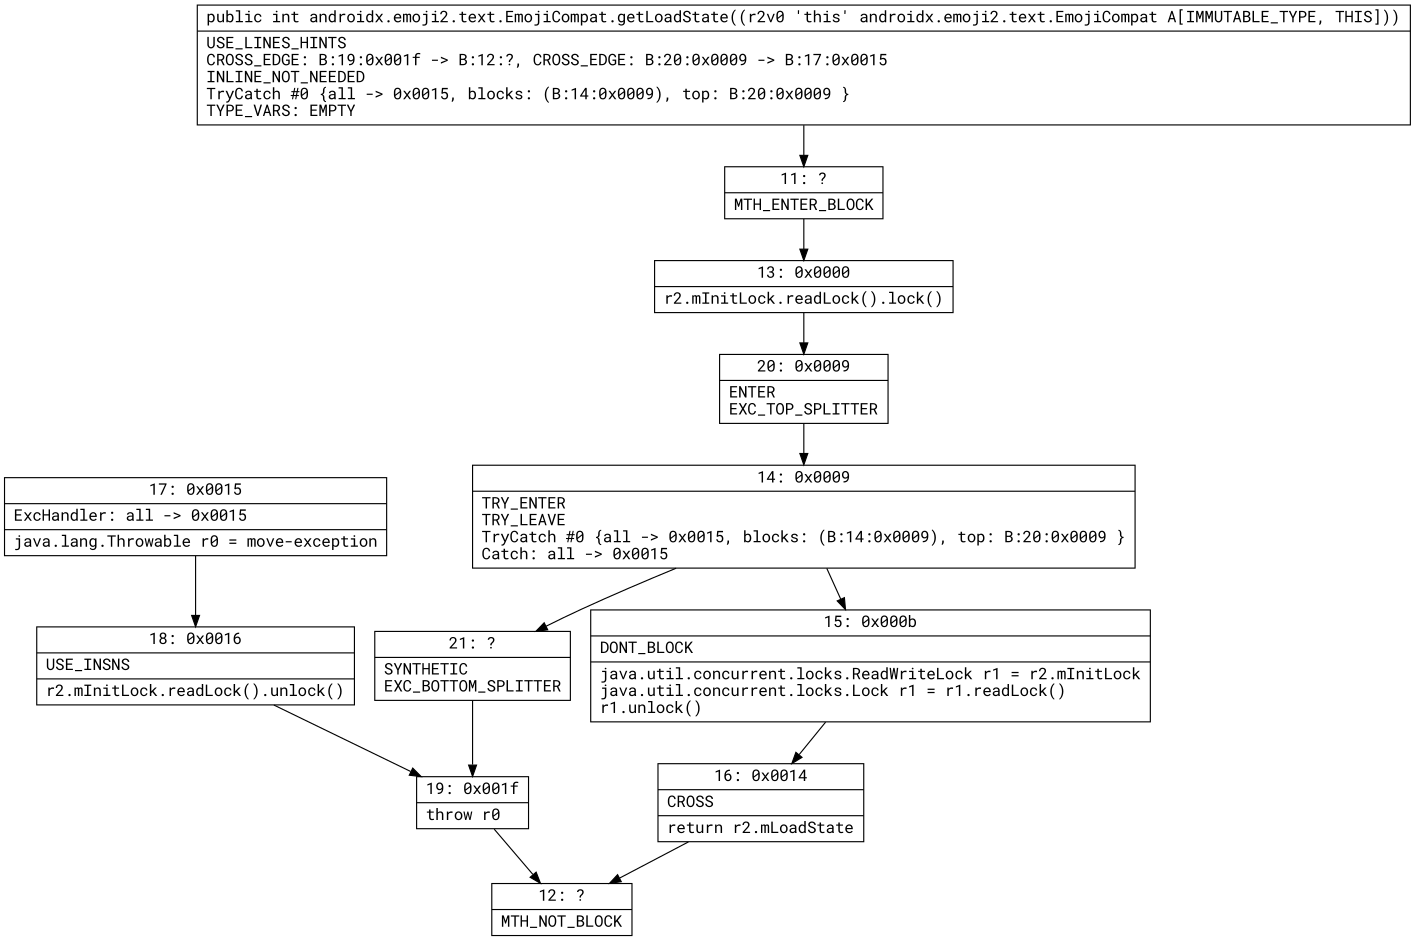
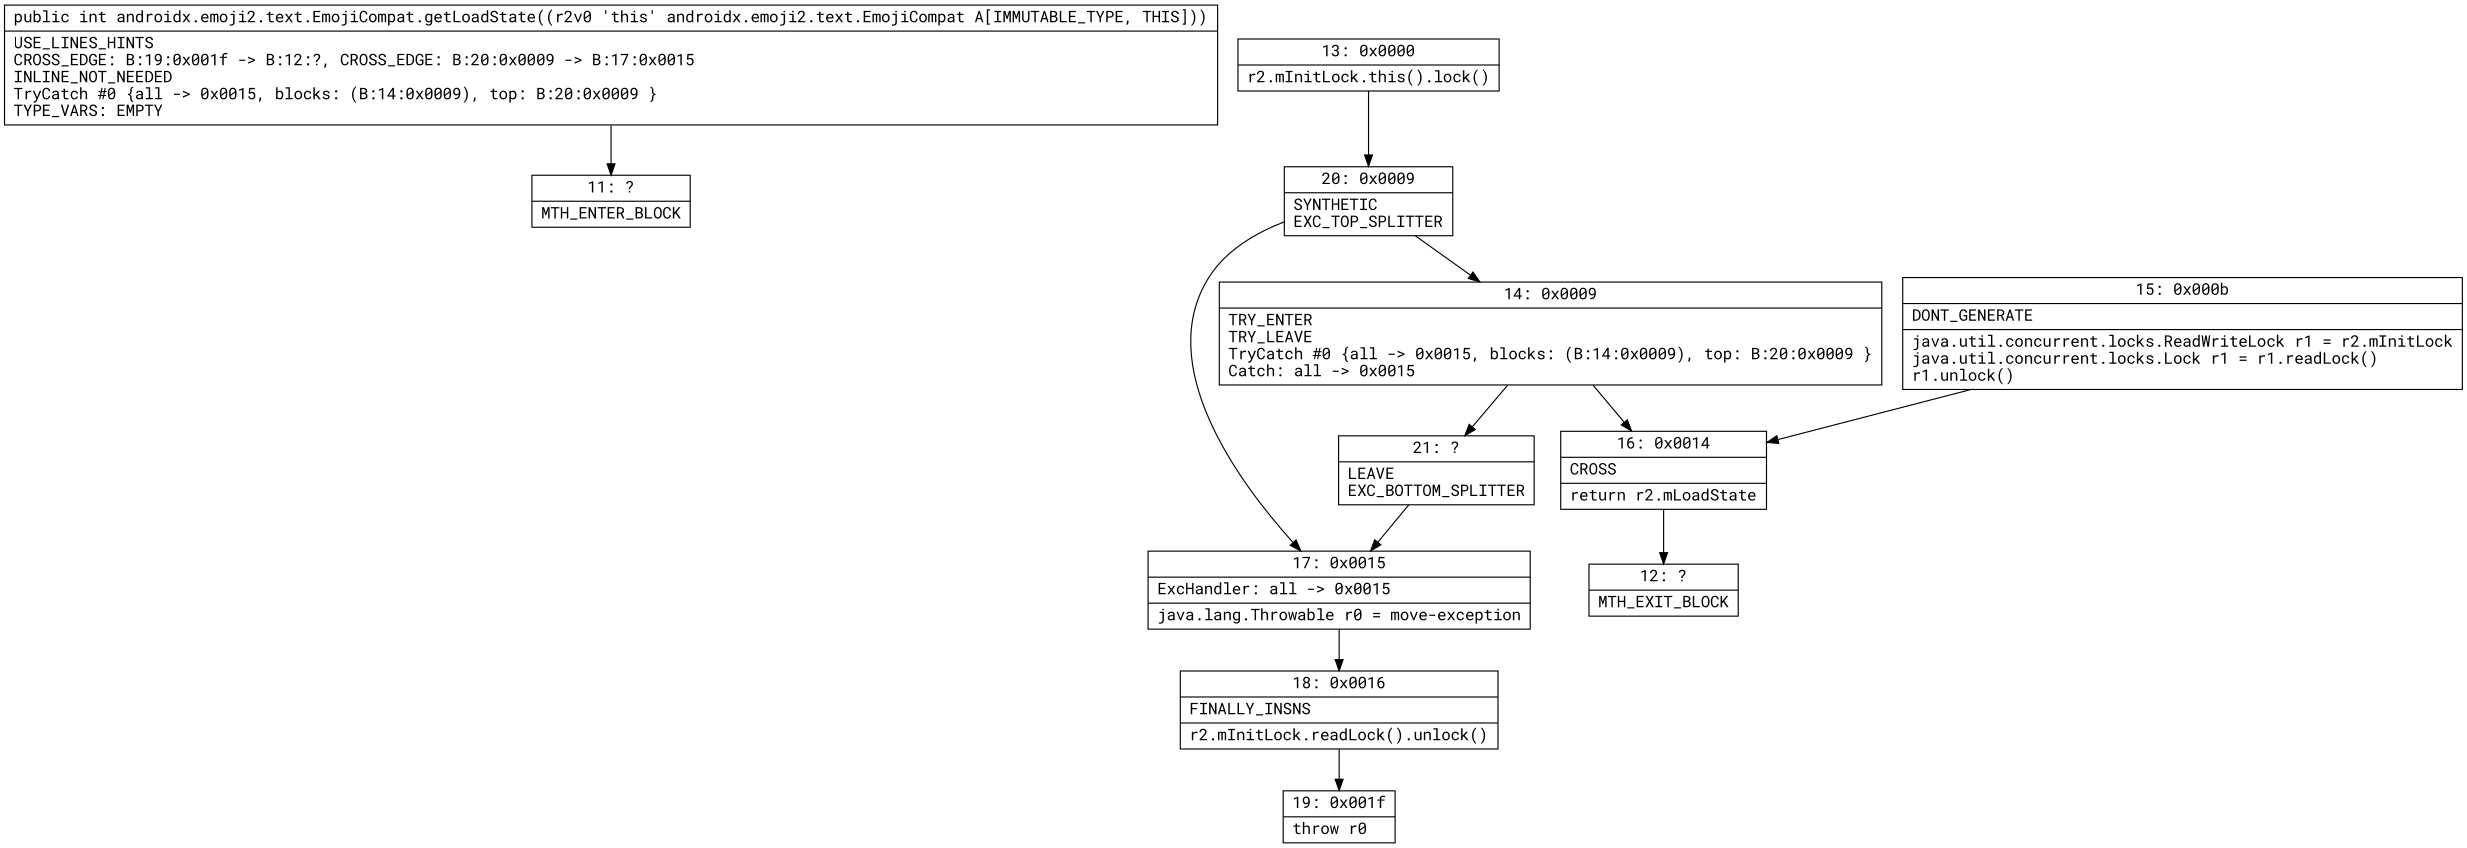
edge "11: ?" -> "13: 0x0000": removed
node "13: 0x0000": text "r2.mInitLock.readLock().lock()" -> "r2.mInitLock.this().lock()"
edge "20: 0x0009" -> "17: 0x0015": added
node "20: 0x0009": text "ENTER" -> "SYNTHETIC"
edge "14: 0x0009" -> "15: 0x000b": now "14: 0x0009" -> "16: 0x0014"
node "15: 0x000b": text "DONT_BLOCK" -> "DONT_GENERATE"
node "18: 0x0016": text "USE_INSNS" -> "FINALLY_INSNS"
node "21: ?": text "SYNTHETIC" -> "LEAVE"
edge "21: ?" -> "19: 0x001f": now "21: ?" -> "17: 0x0015"
edge "19: 0x001f" -> "12: ?": removed
node "12: ?": text "MTH_NOT_BLOCK" -> "MTH_EXIT_BLOCK"
